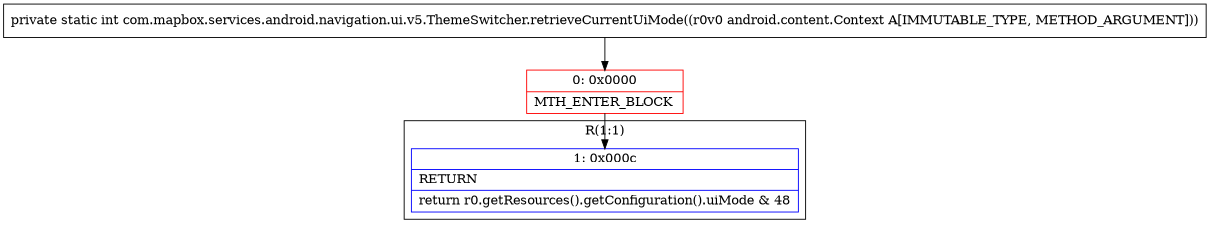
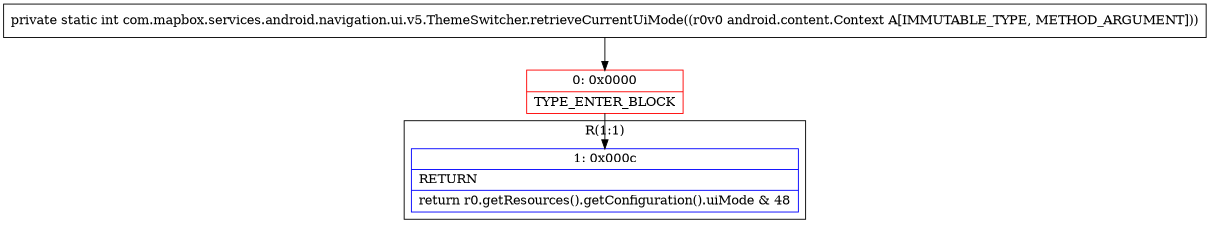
node "0: 0x0000": text "MTH_ENTER_BLOCK" -> "TYPE_ENTER_BLOCK"
